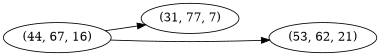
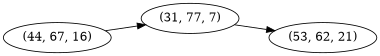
edge "(44, 67, 16)" -> "(53, 62, 21)": now "(31, 77, 7)" -> "(53, 62, 21)"
